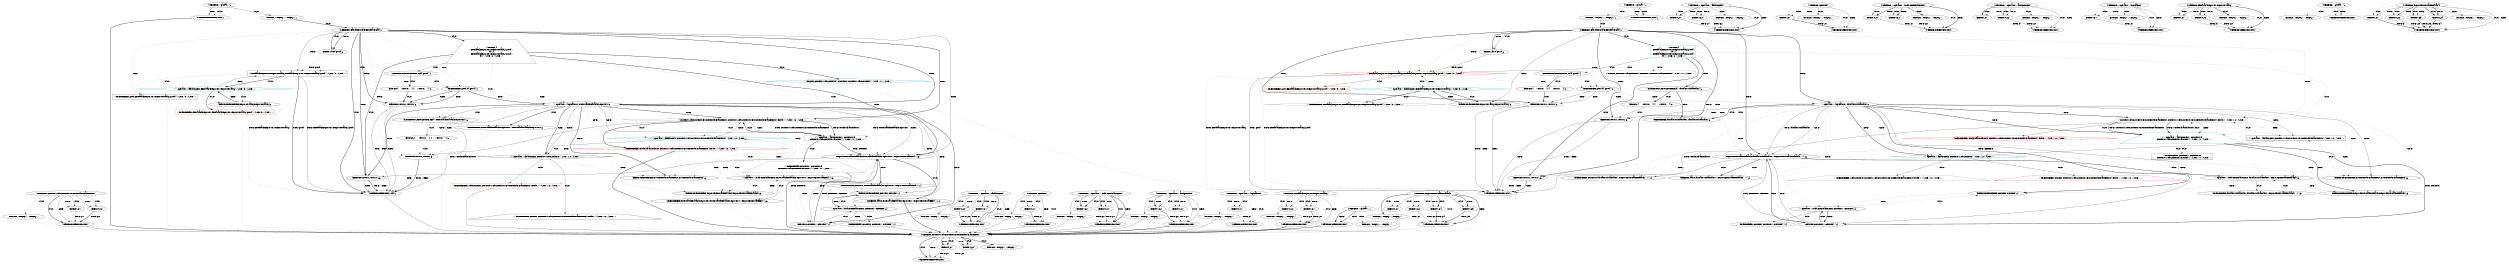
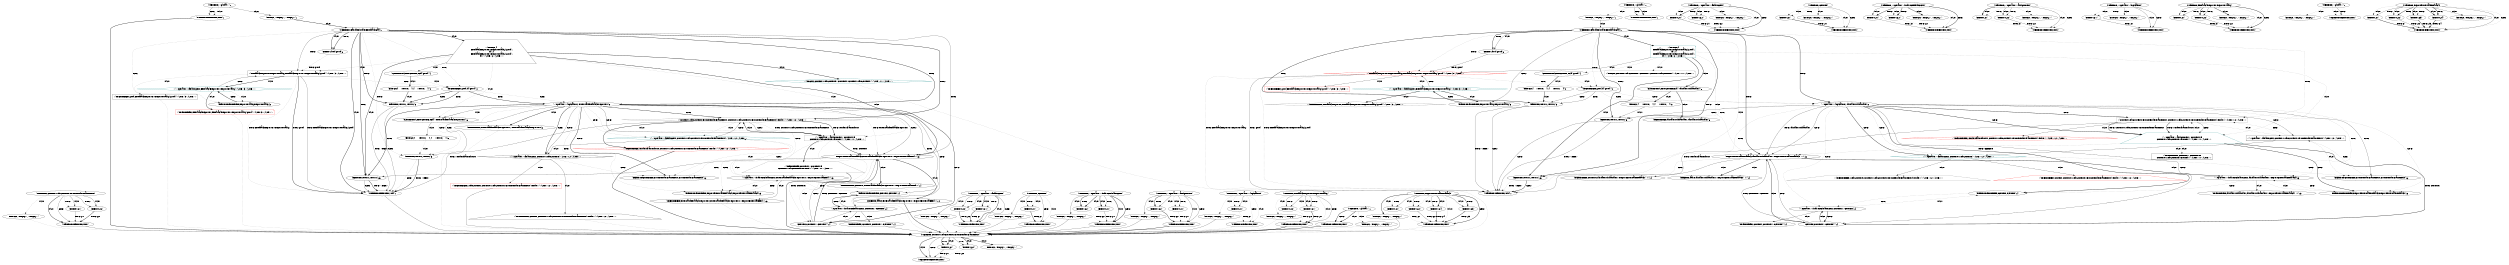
edge "(<operator>.logicalNot,!distiller_ui_handle_)" -> "(IDENTIFIER,distiller_ui_handle_,!distiller_ui_handle_)": removed, label "AST:"
